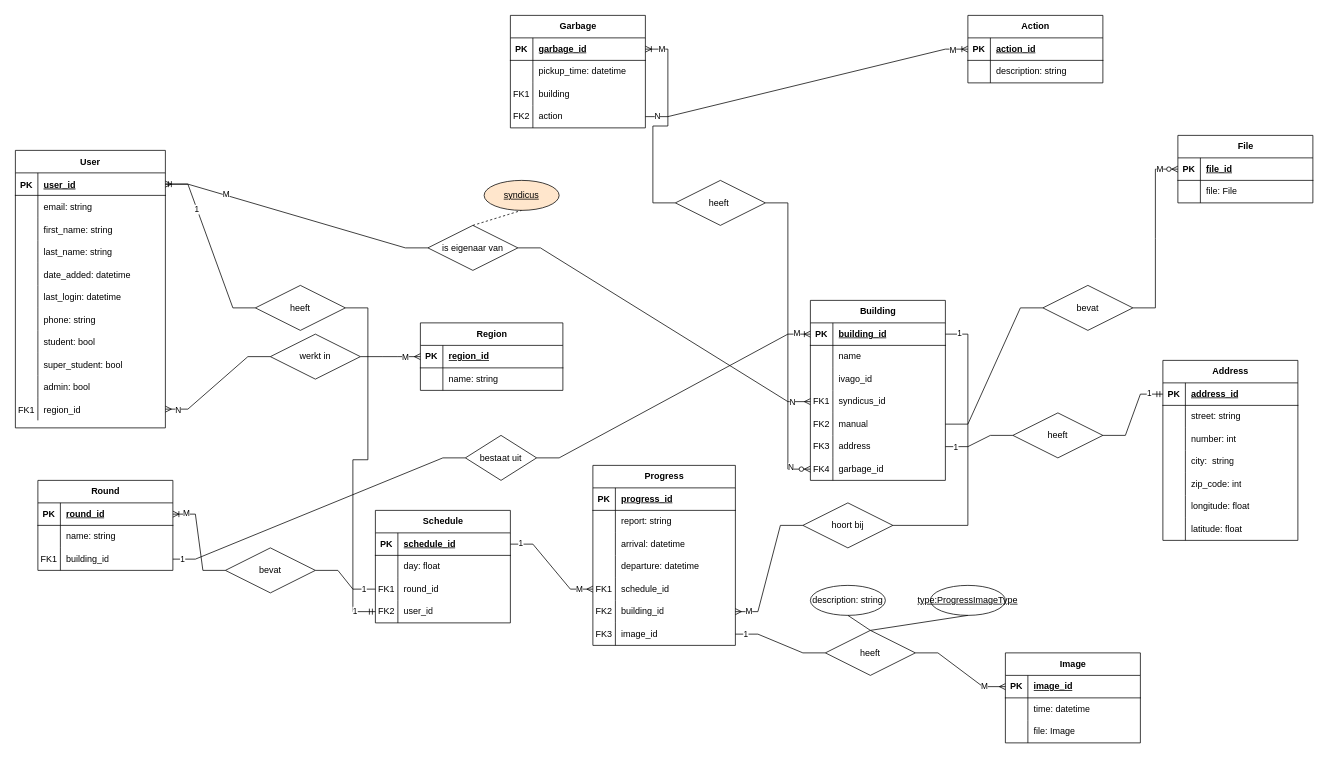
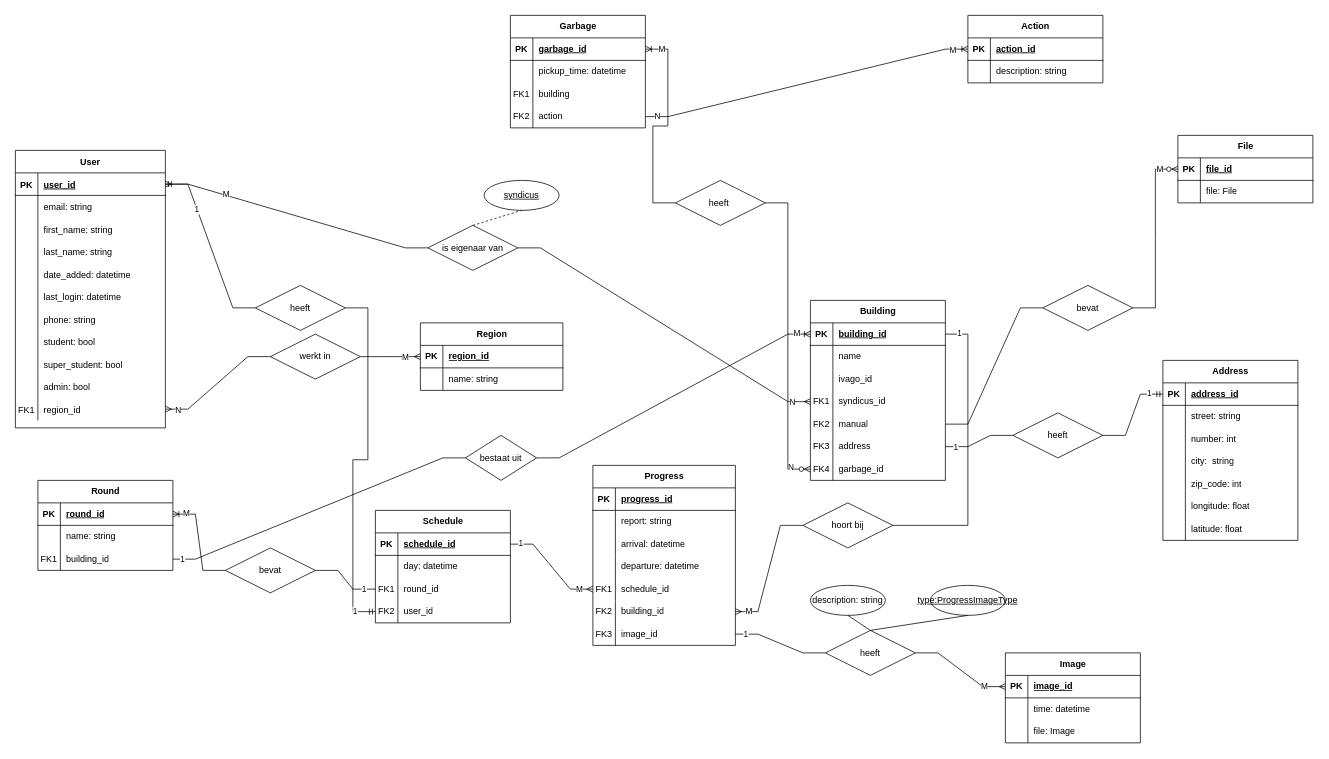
node "syndicus": fillcolor #ffe6cc -> #ffffff
node "day: float": label "day: float" -> "day: datetime"
